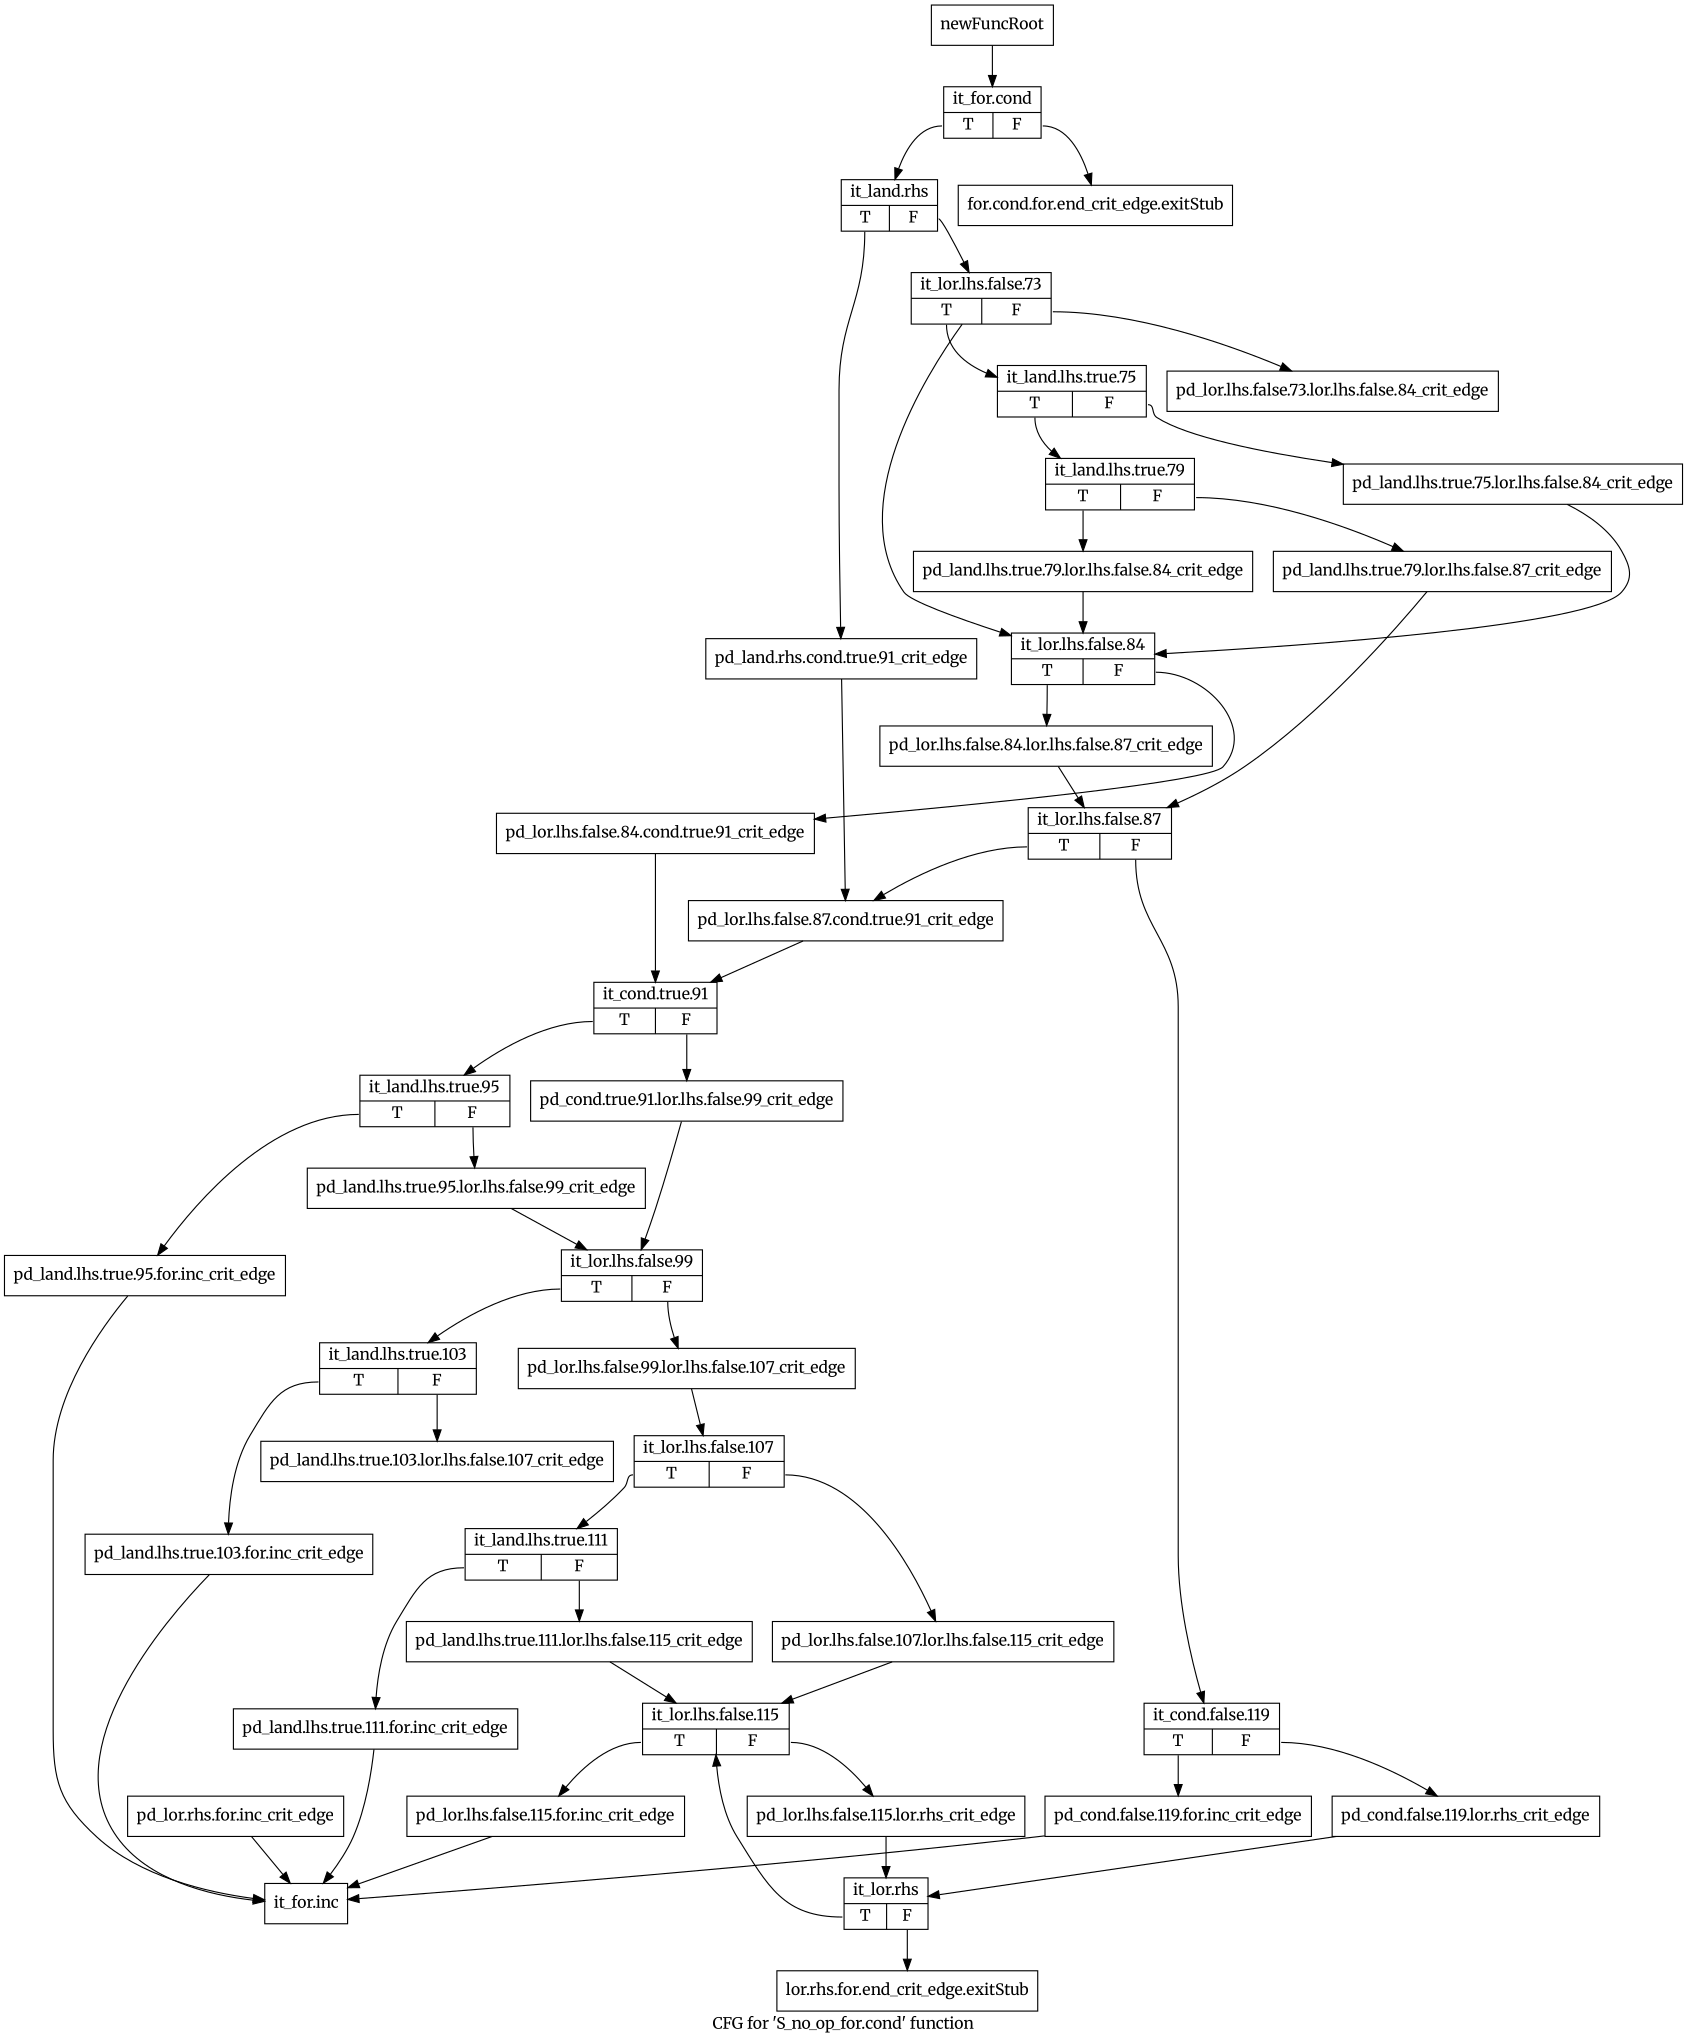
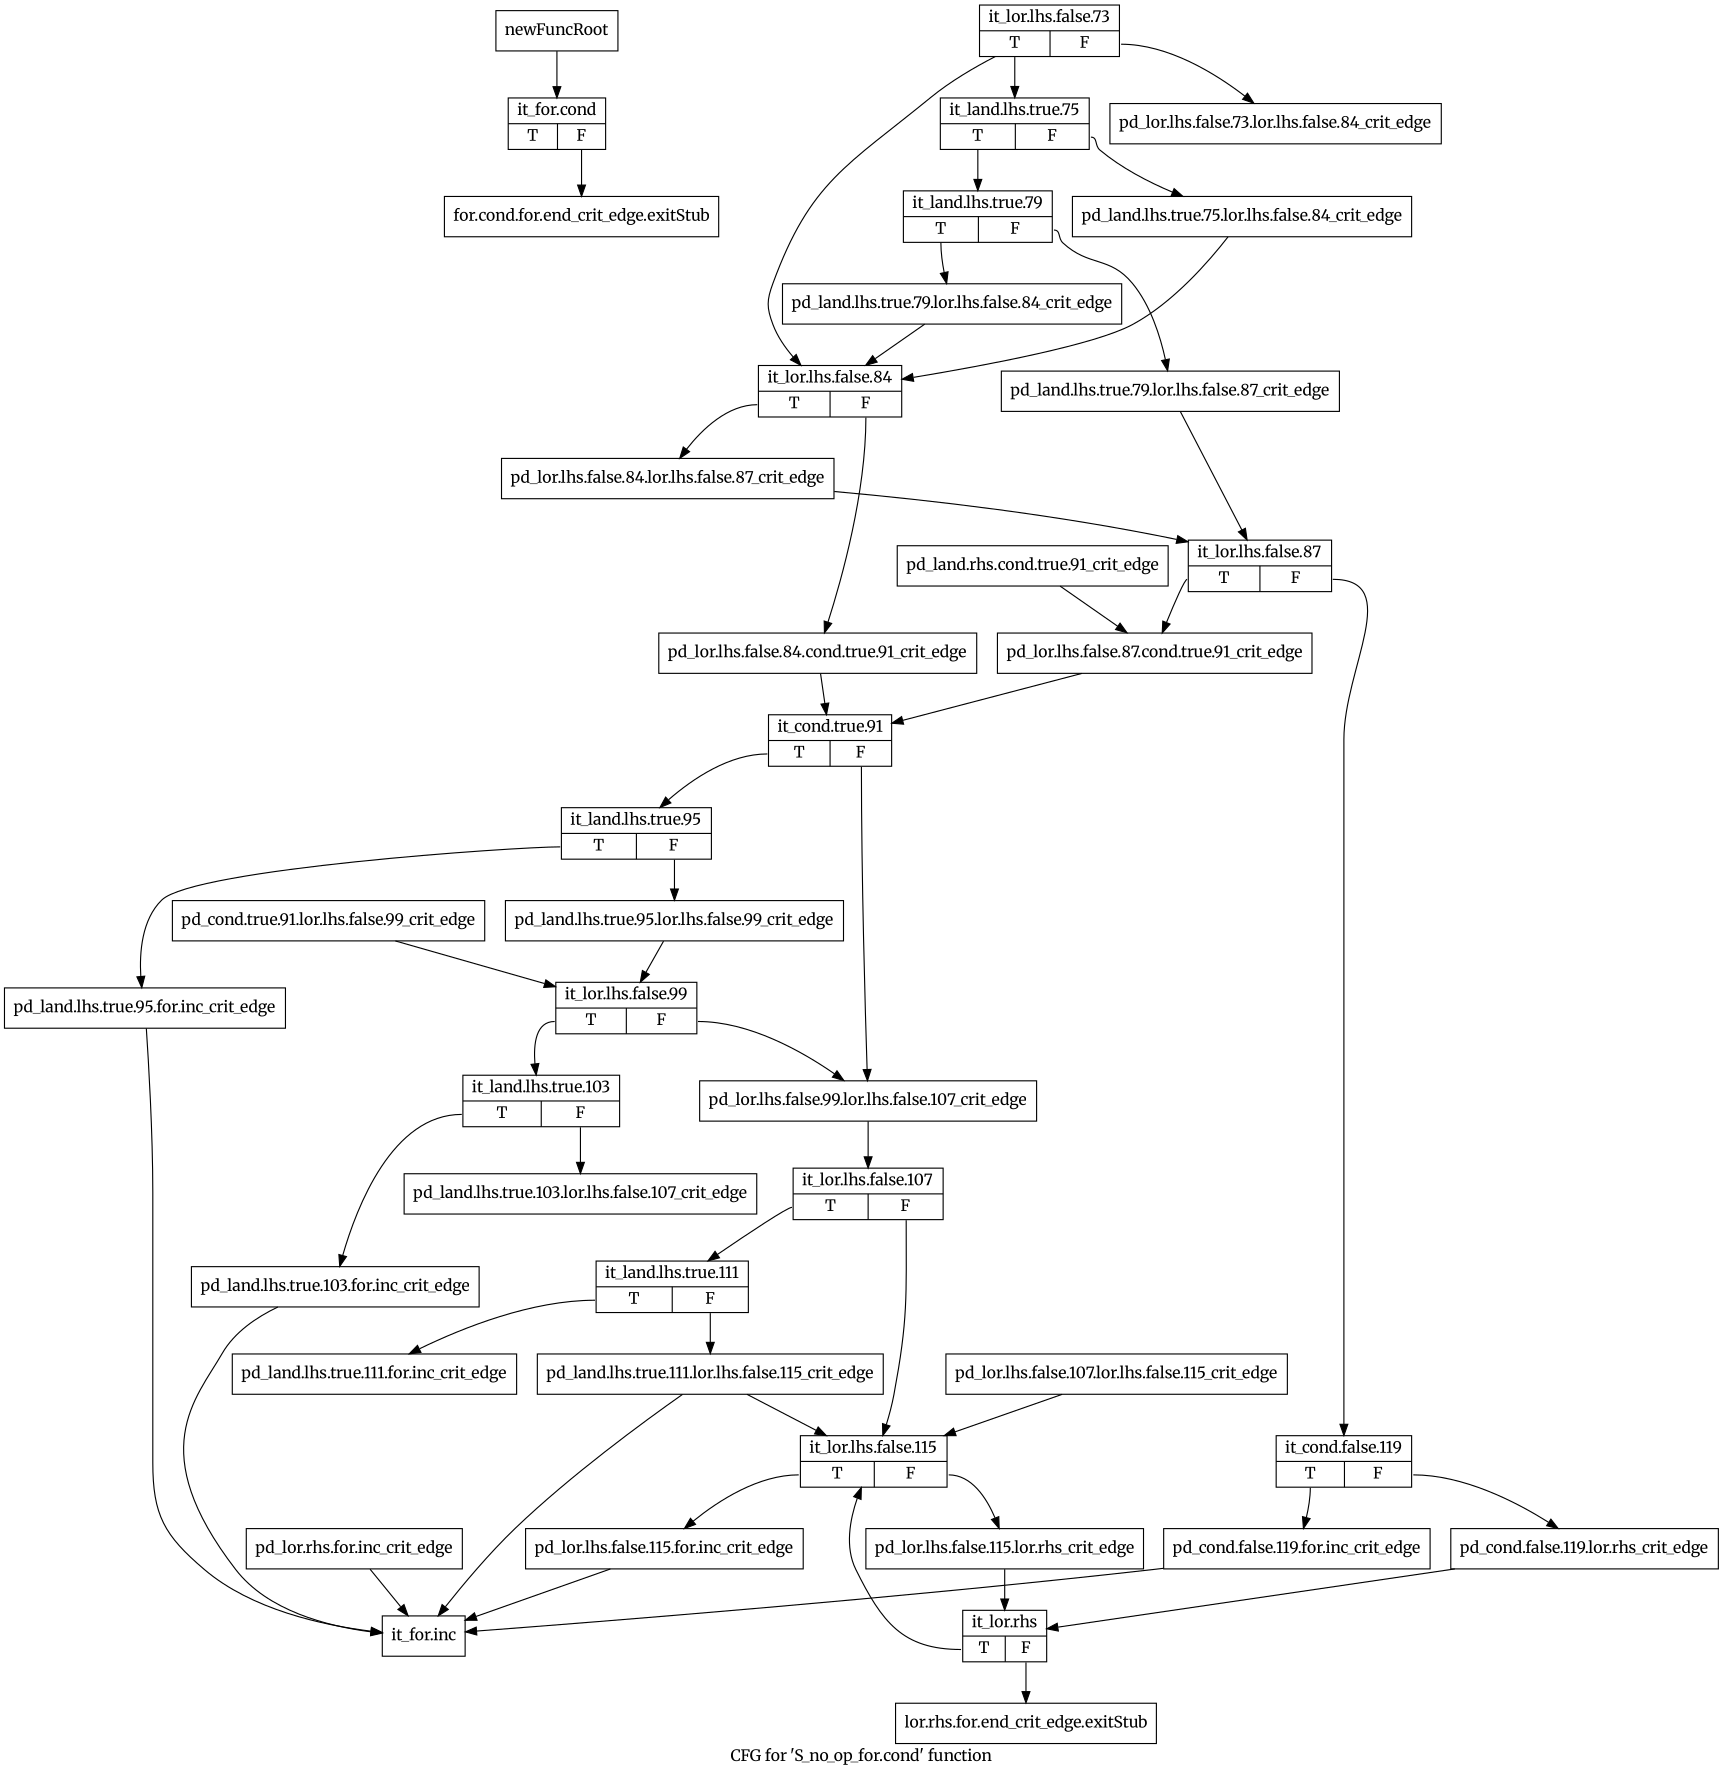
node "it_land.rhs": removed
edge "it_cond.true.91" -> "pd_cond.true.91.lor.lhs.false.99_crit_edge": now "it_cond.true.91" -> "pd_lor.lhs.false.99.lor.lhs.false.107_crit_edge"
edge "it_lor.lhs.false.107" -> "pd_lor.lhs.false.107.lor.lhs.false.115_crit_edge": now "it_lor.lhs.false.107" -> "it_lor.lhs.false.115"
edge "pd_land.lhs.true.111.for.inc_crit_edge" -> "it_for.inc": now "pd_land.lhs.true.111.lor.lhs.false.115_crit_edge" -> "it_for.inc"
